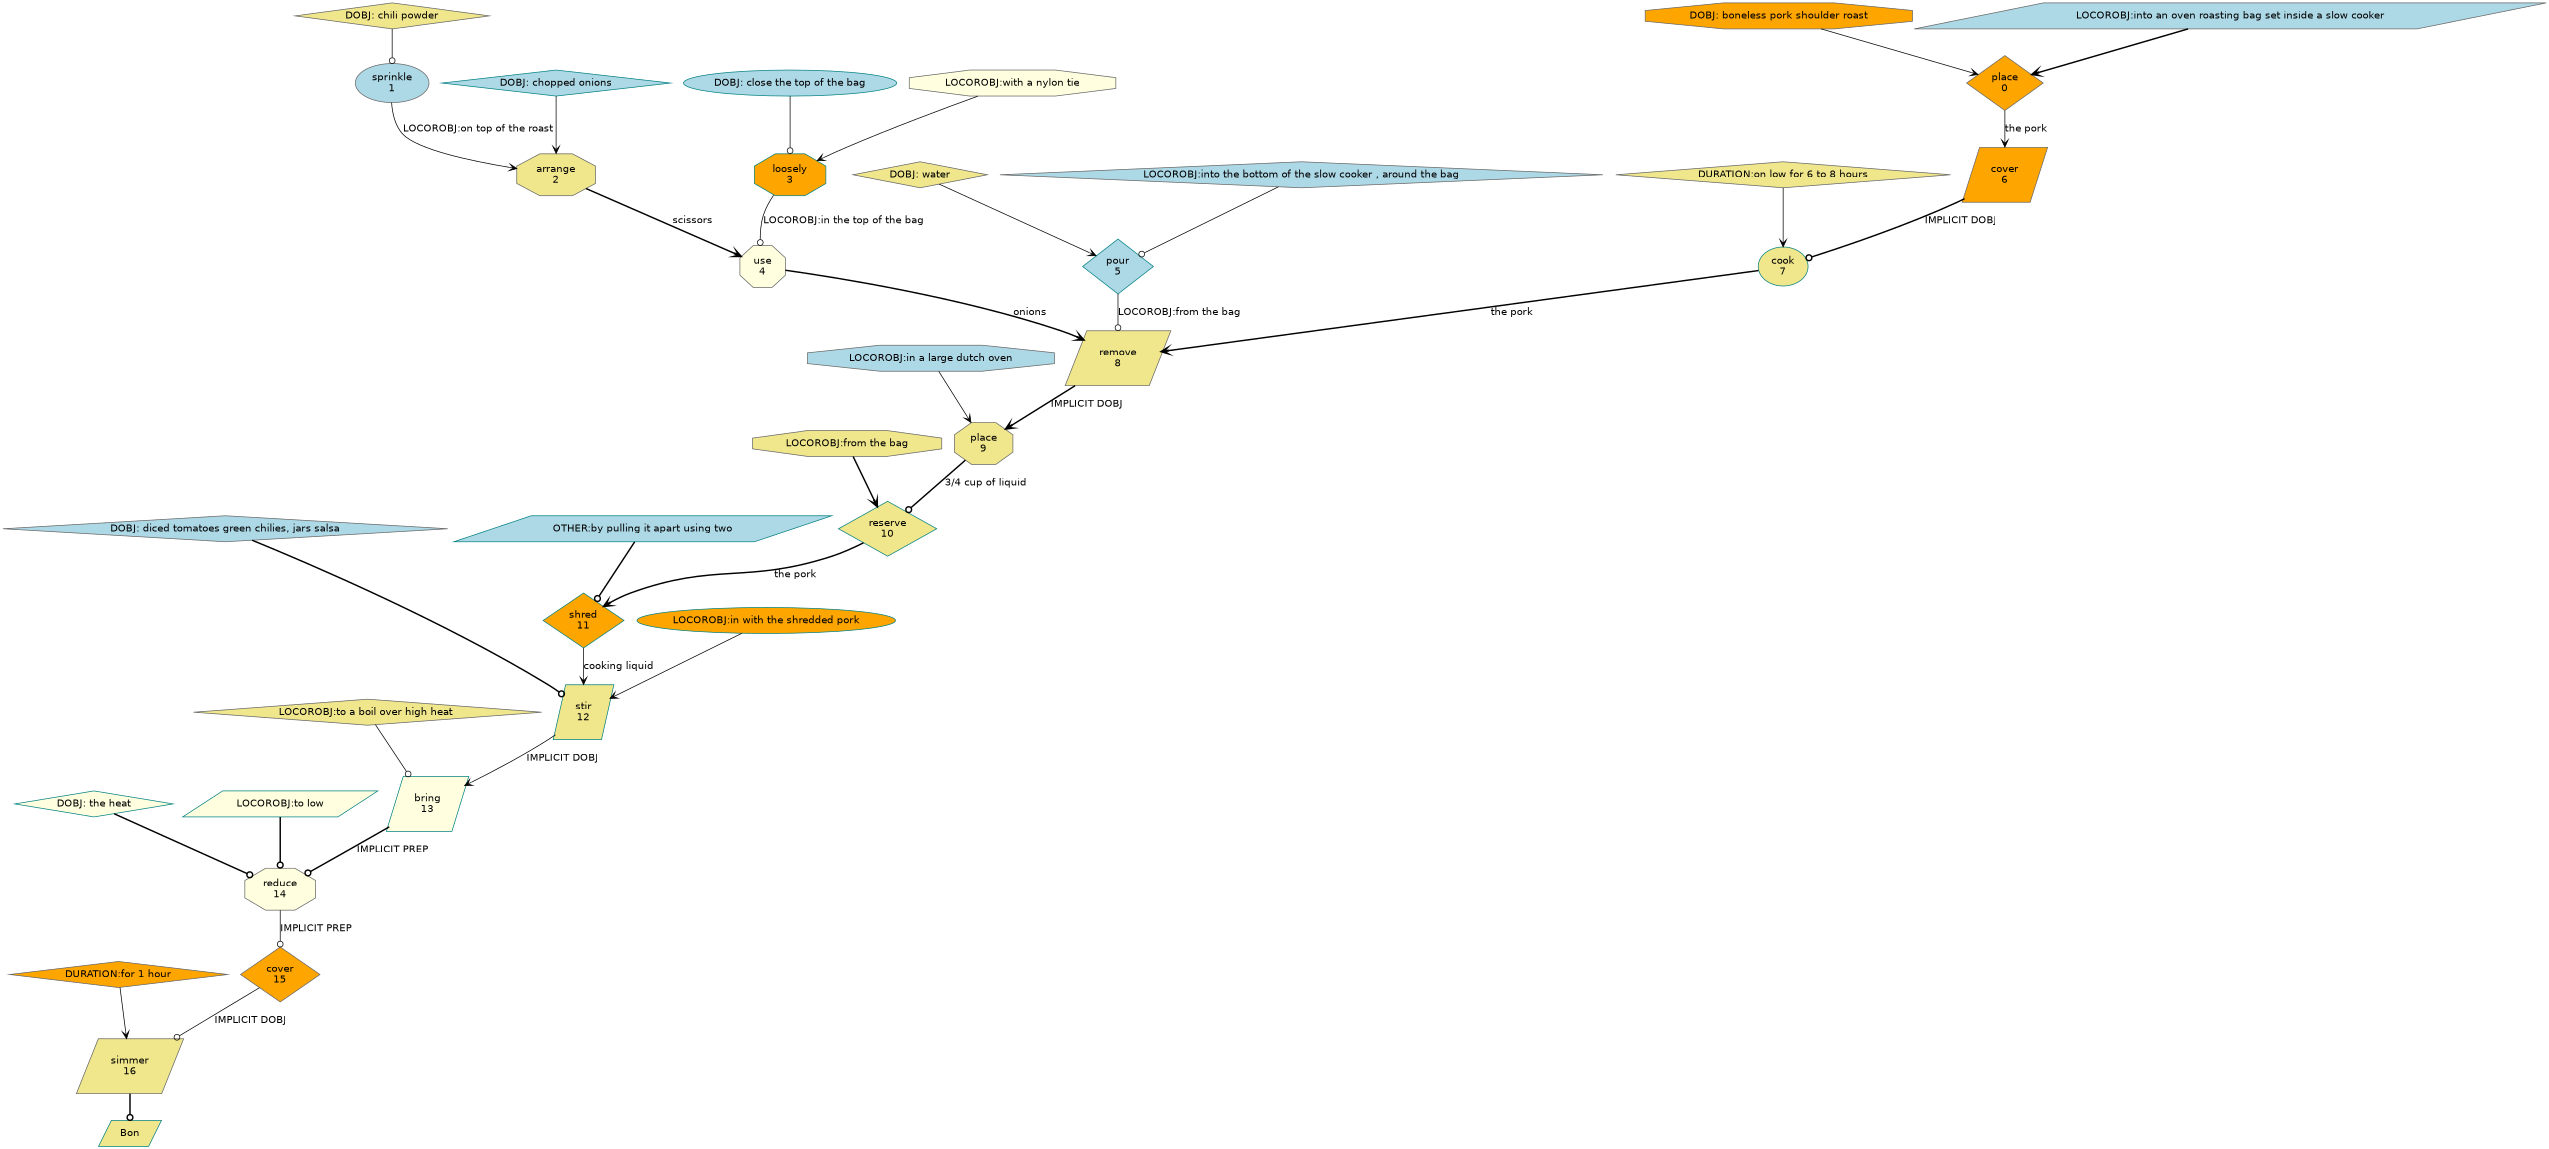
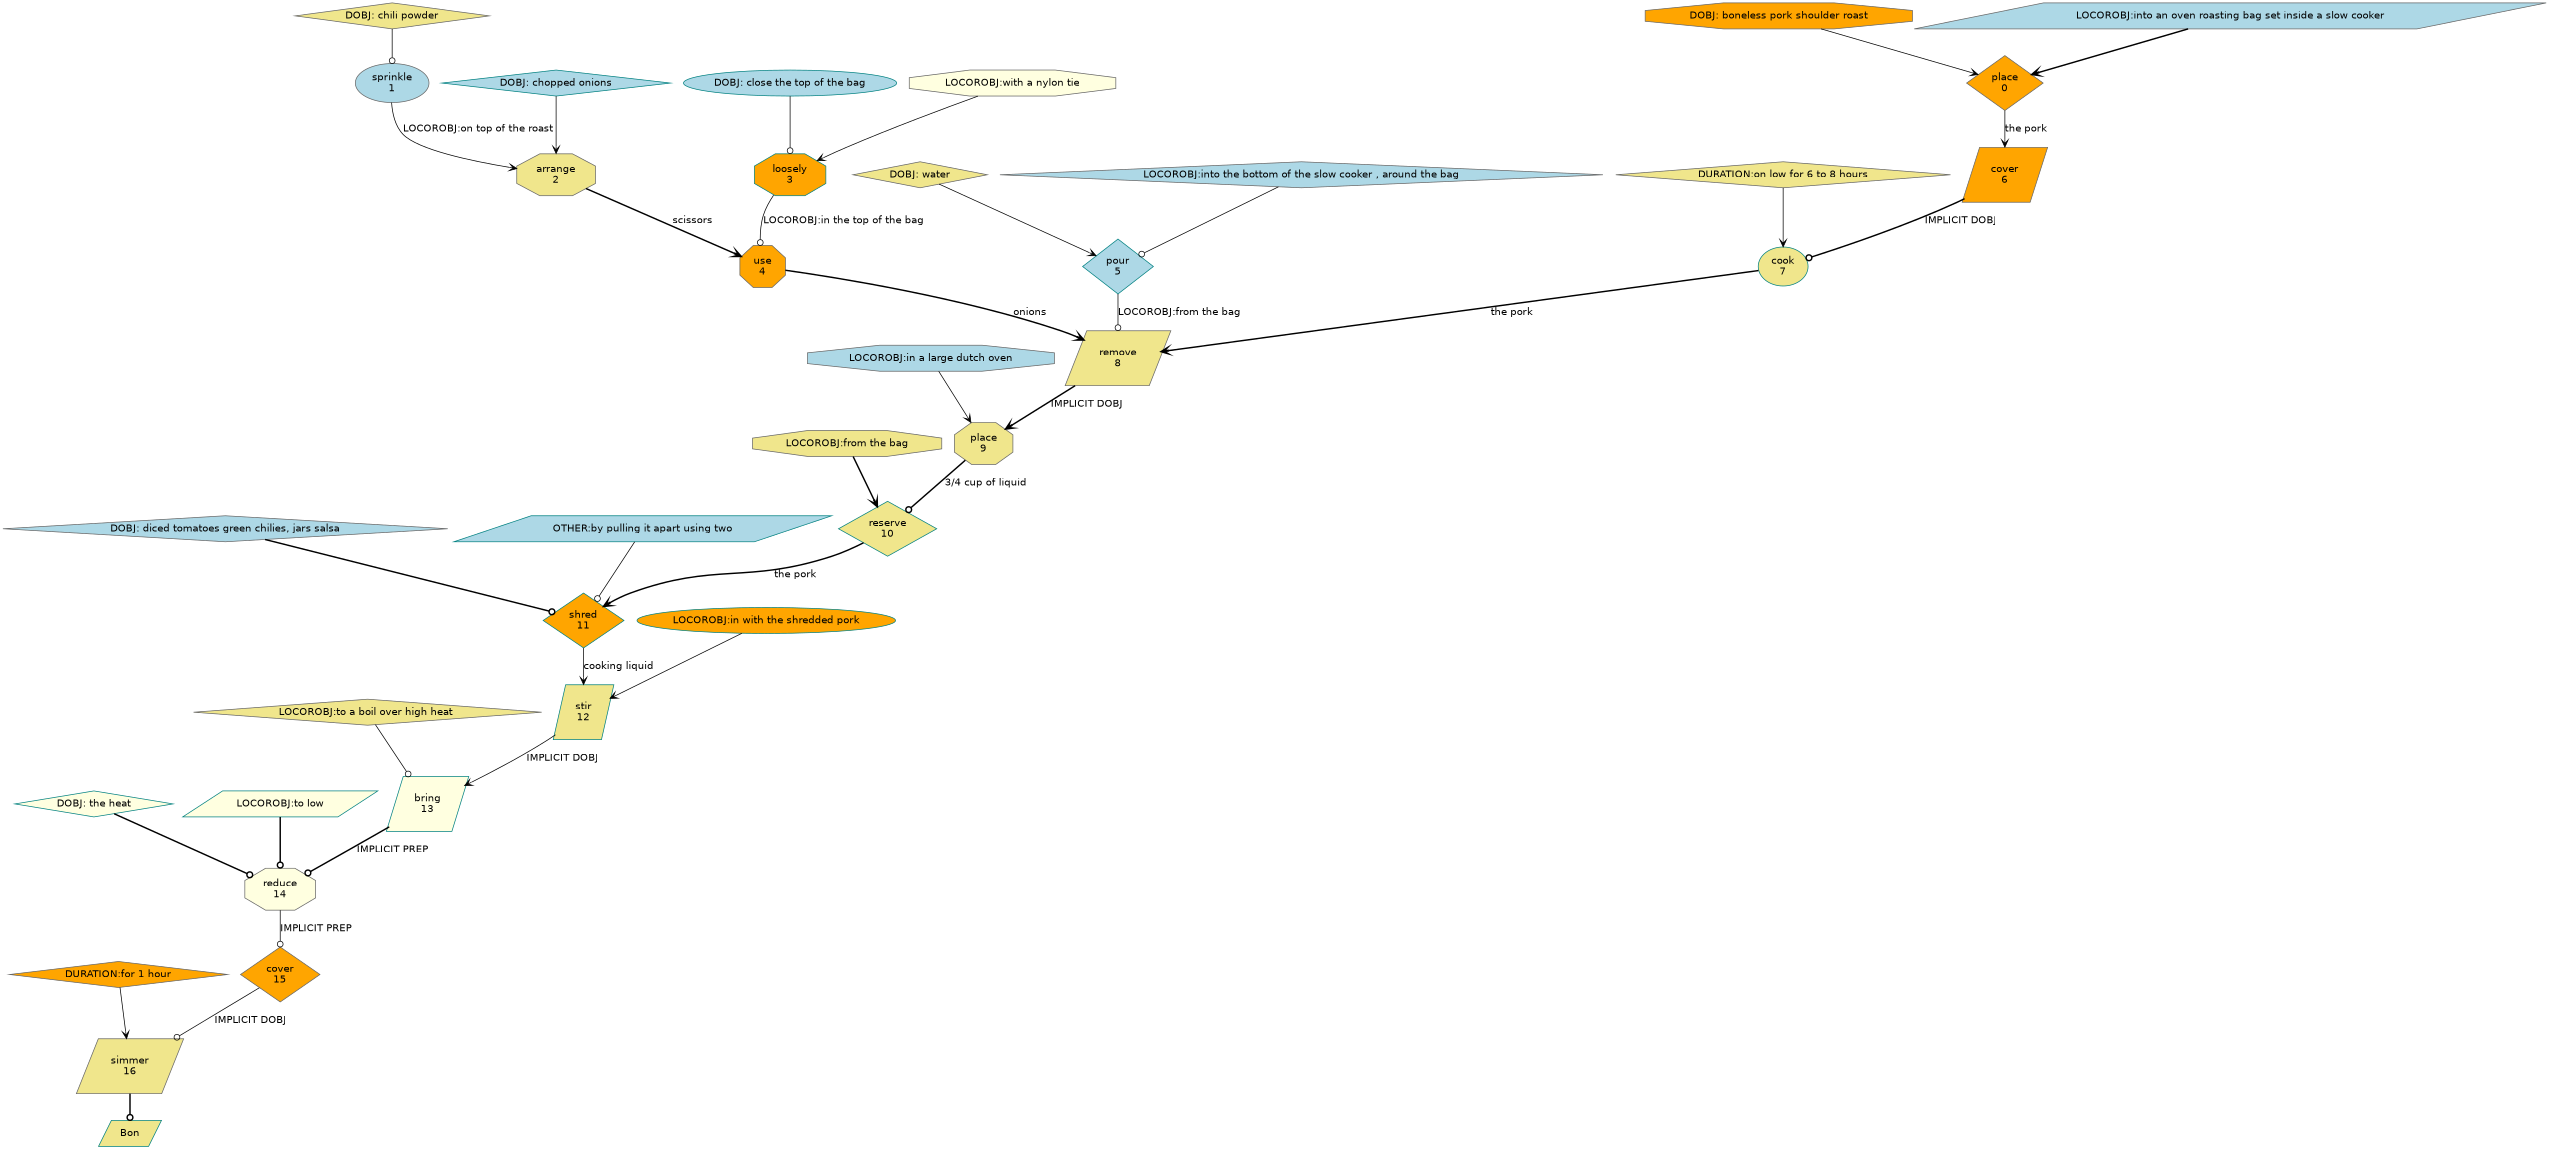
node "use 4": fillcolor lightyellow -> orange
edge "OTHER:by pulling it apart using two" -> "shred 11": style bold -> solid
edge "DOBJ: diced tomatoes green chilies, jars salsa" -> "stir 12": now "DOBJ: diced tomatoes green chilies, jars salsa" -> "shred 11"
